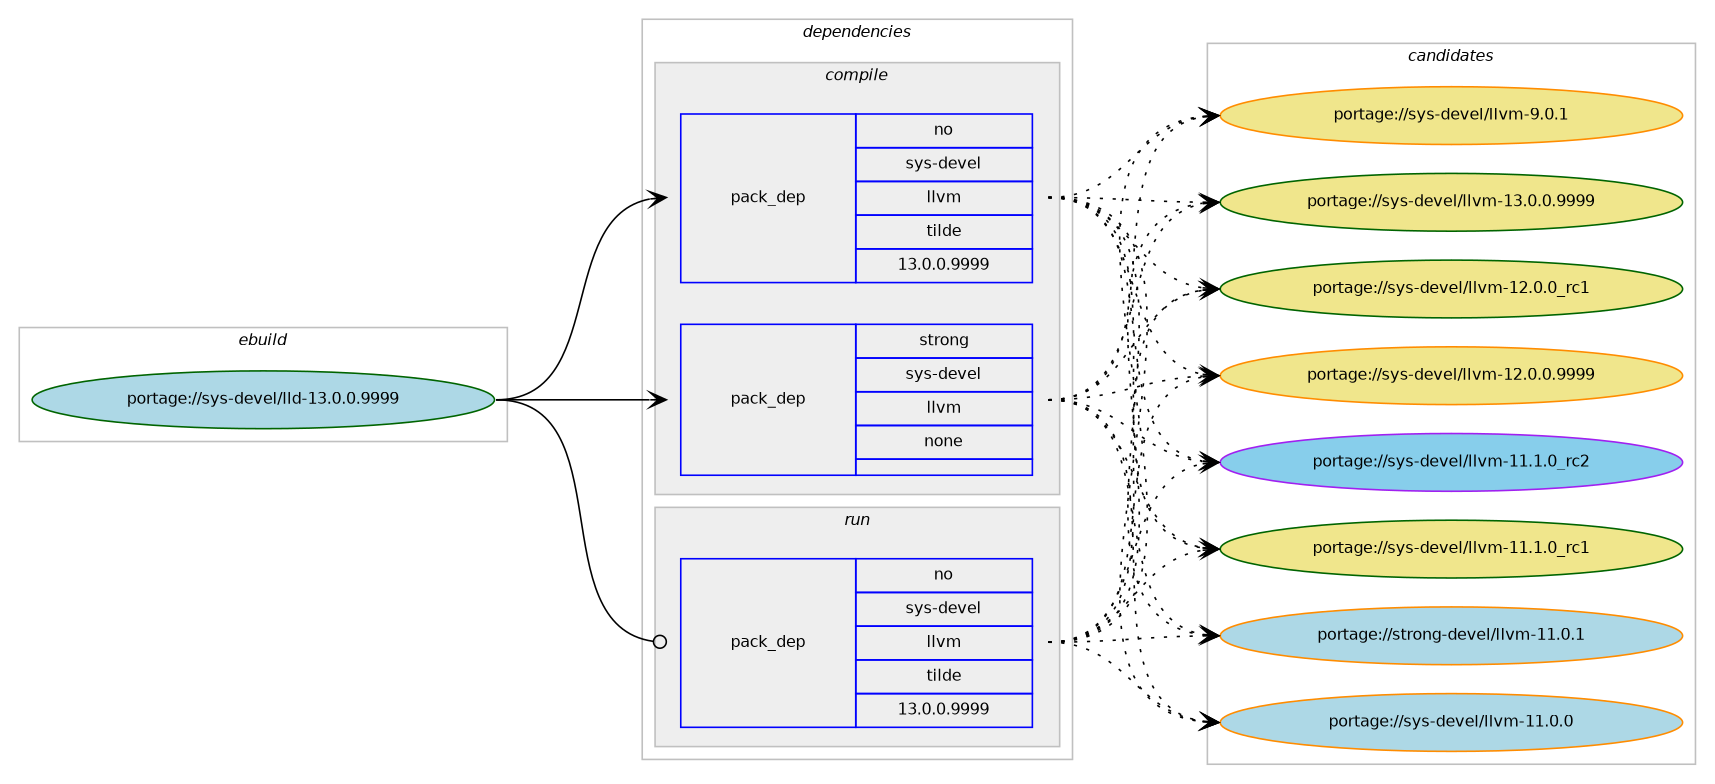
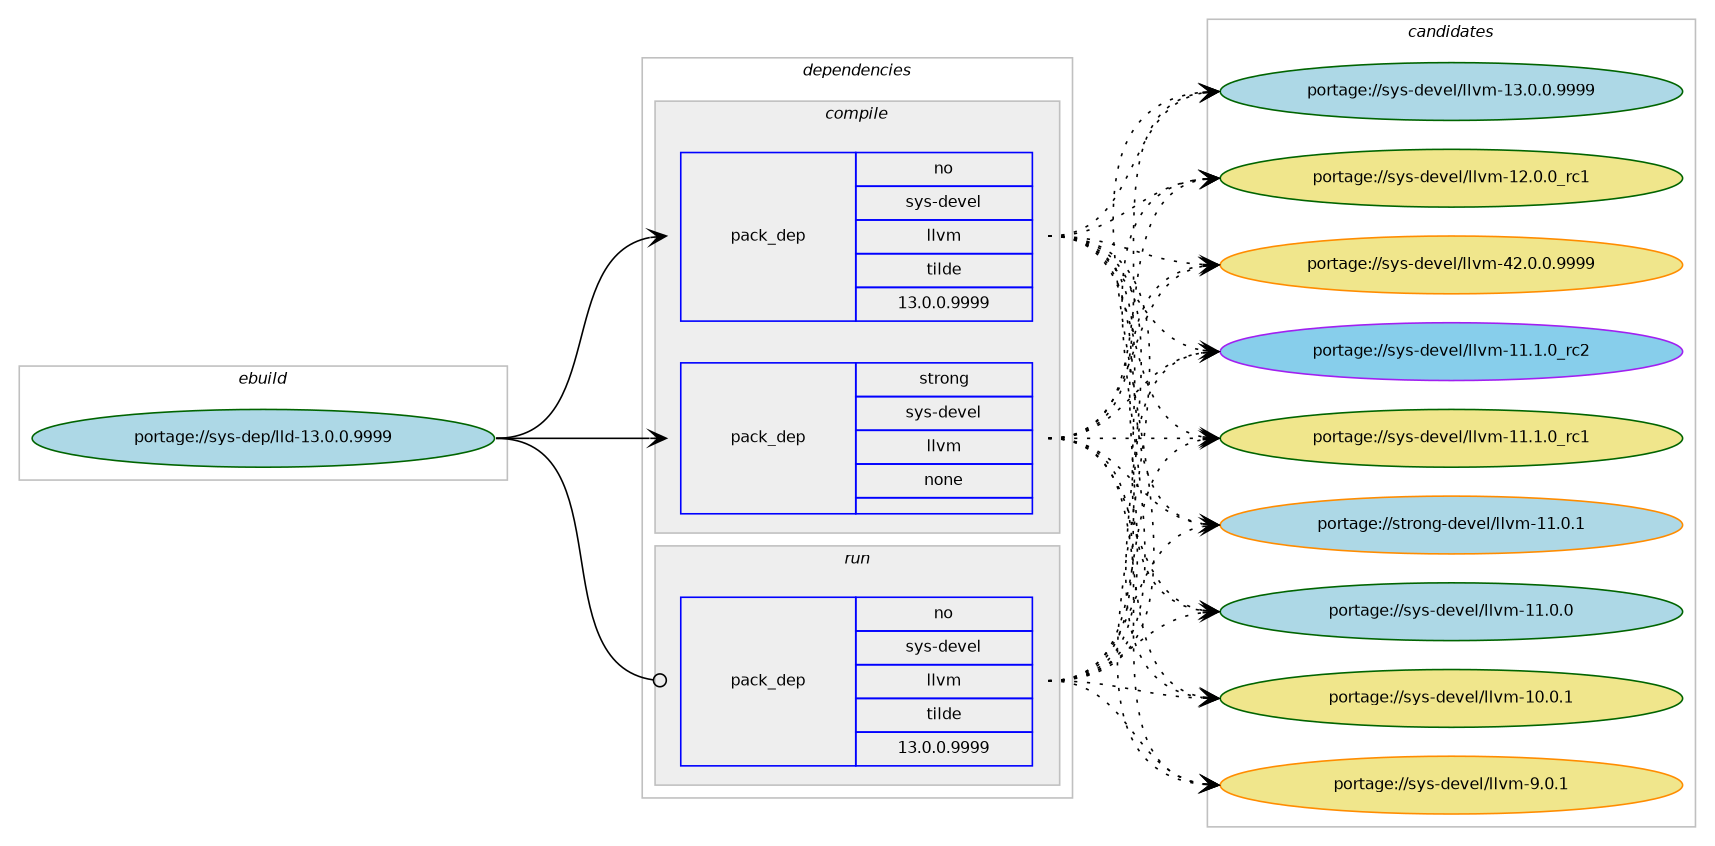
node "portage://sys-devel/llvm-13.0.0.9999": fillcolor khaki -> lightblue
node "portage://sys-devel/llvm-12.0.0.9999": label "portage://sys-devel/llvm-12.0.0.9999" -> "portage://sys-devel/llvm-42.0.0.9999"
node "portage://sys-devel/lld-13.0.0.9999": label "portage://sys-devel/lld-13.0.0.9999" -> "portage://sys-dep/lld-13.0.0.9999"
node "portage://sys-devel/llvm-10.0.1": added
node "portage://sys-devel/llvm-11.0.0": color darkorange -> darkgreen
